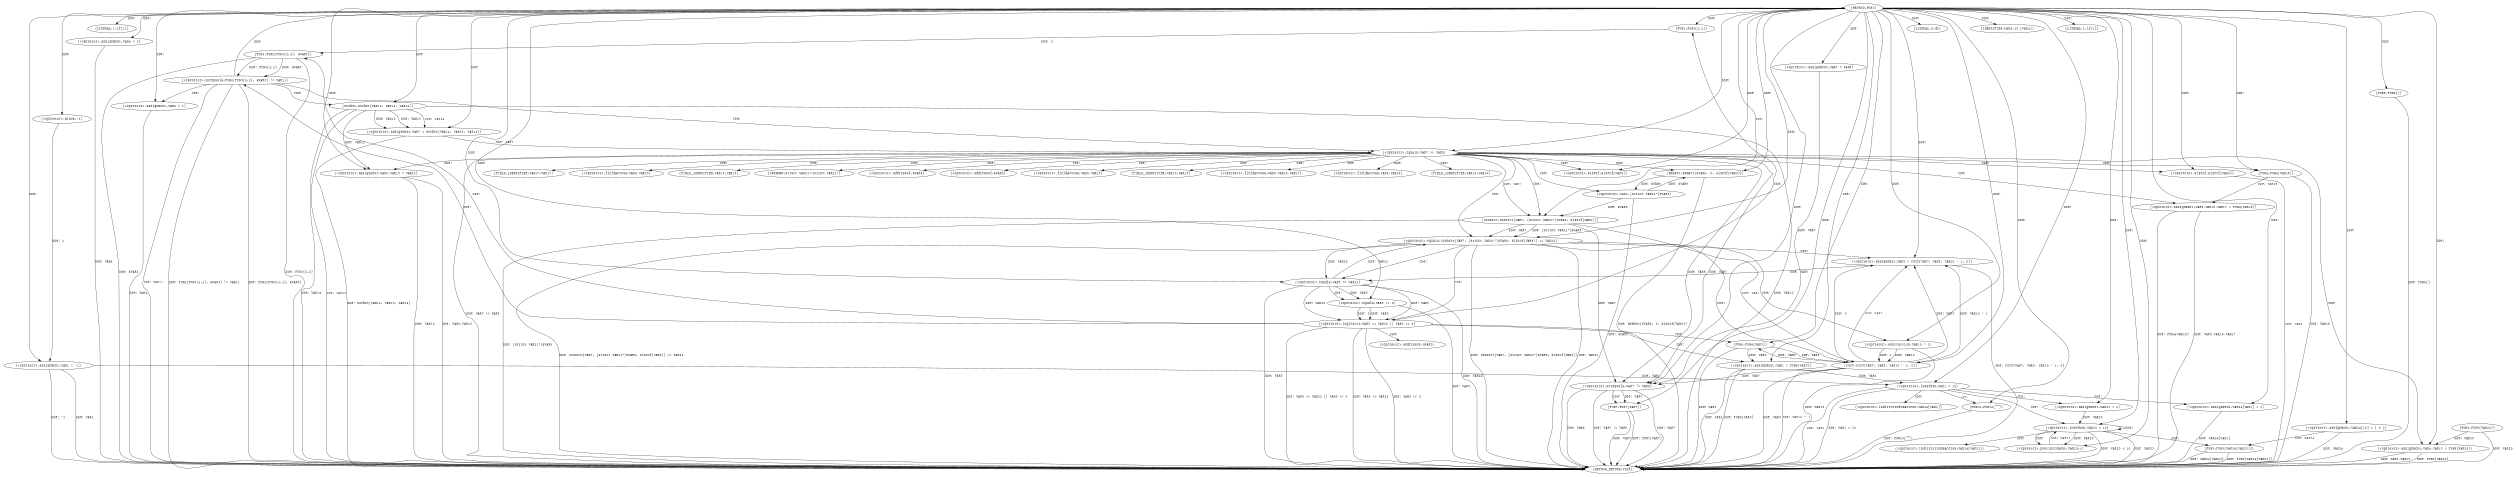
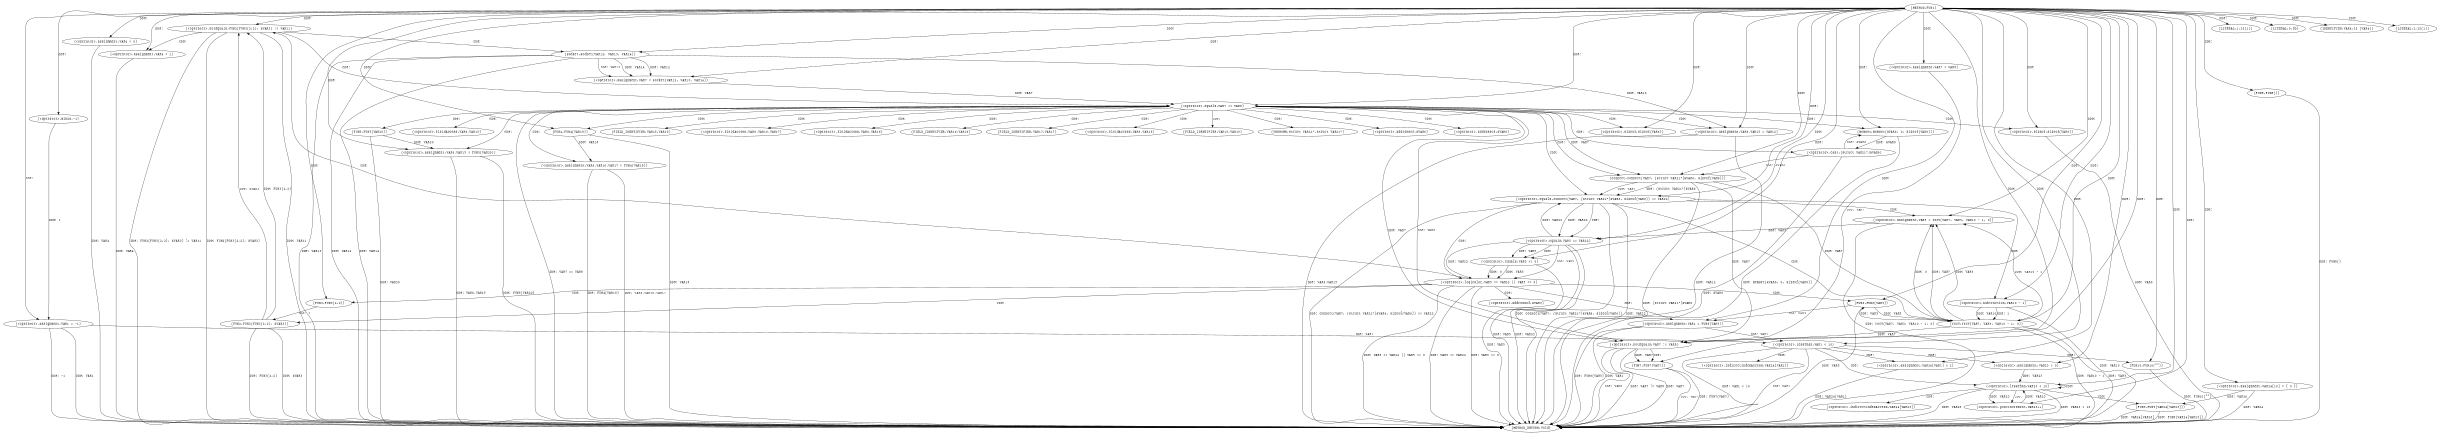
edge "(<operator>.notEquals,FUN2(FUN3(2,2), &VAR3) != VAR11)" -> "(METHOD,FUN1)": reversed
edge "(<operator>.equals,VAR7 == VAR8)" -> "(FUN5,FUN5(VAR20))": added, label "CDG:"
edge "(<operator>.assignment,VAR7 = socket(VAR12, VAR13, VAR14))" -> "(METHOD_RETURN,void)": removed, label "DDG: socket(VAR12, VAR13, VAR14)"
